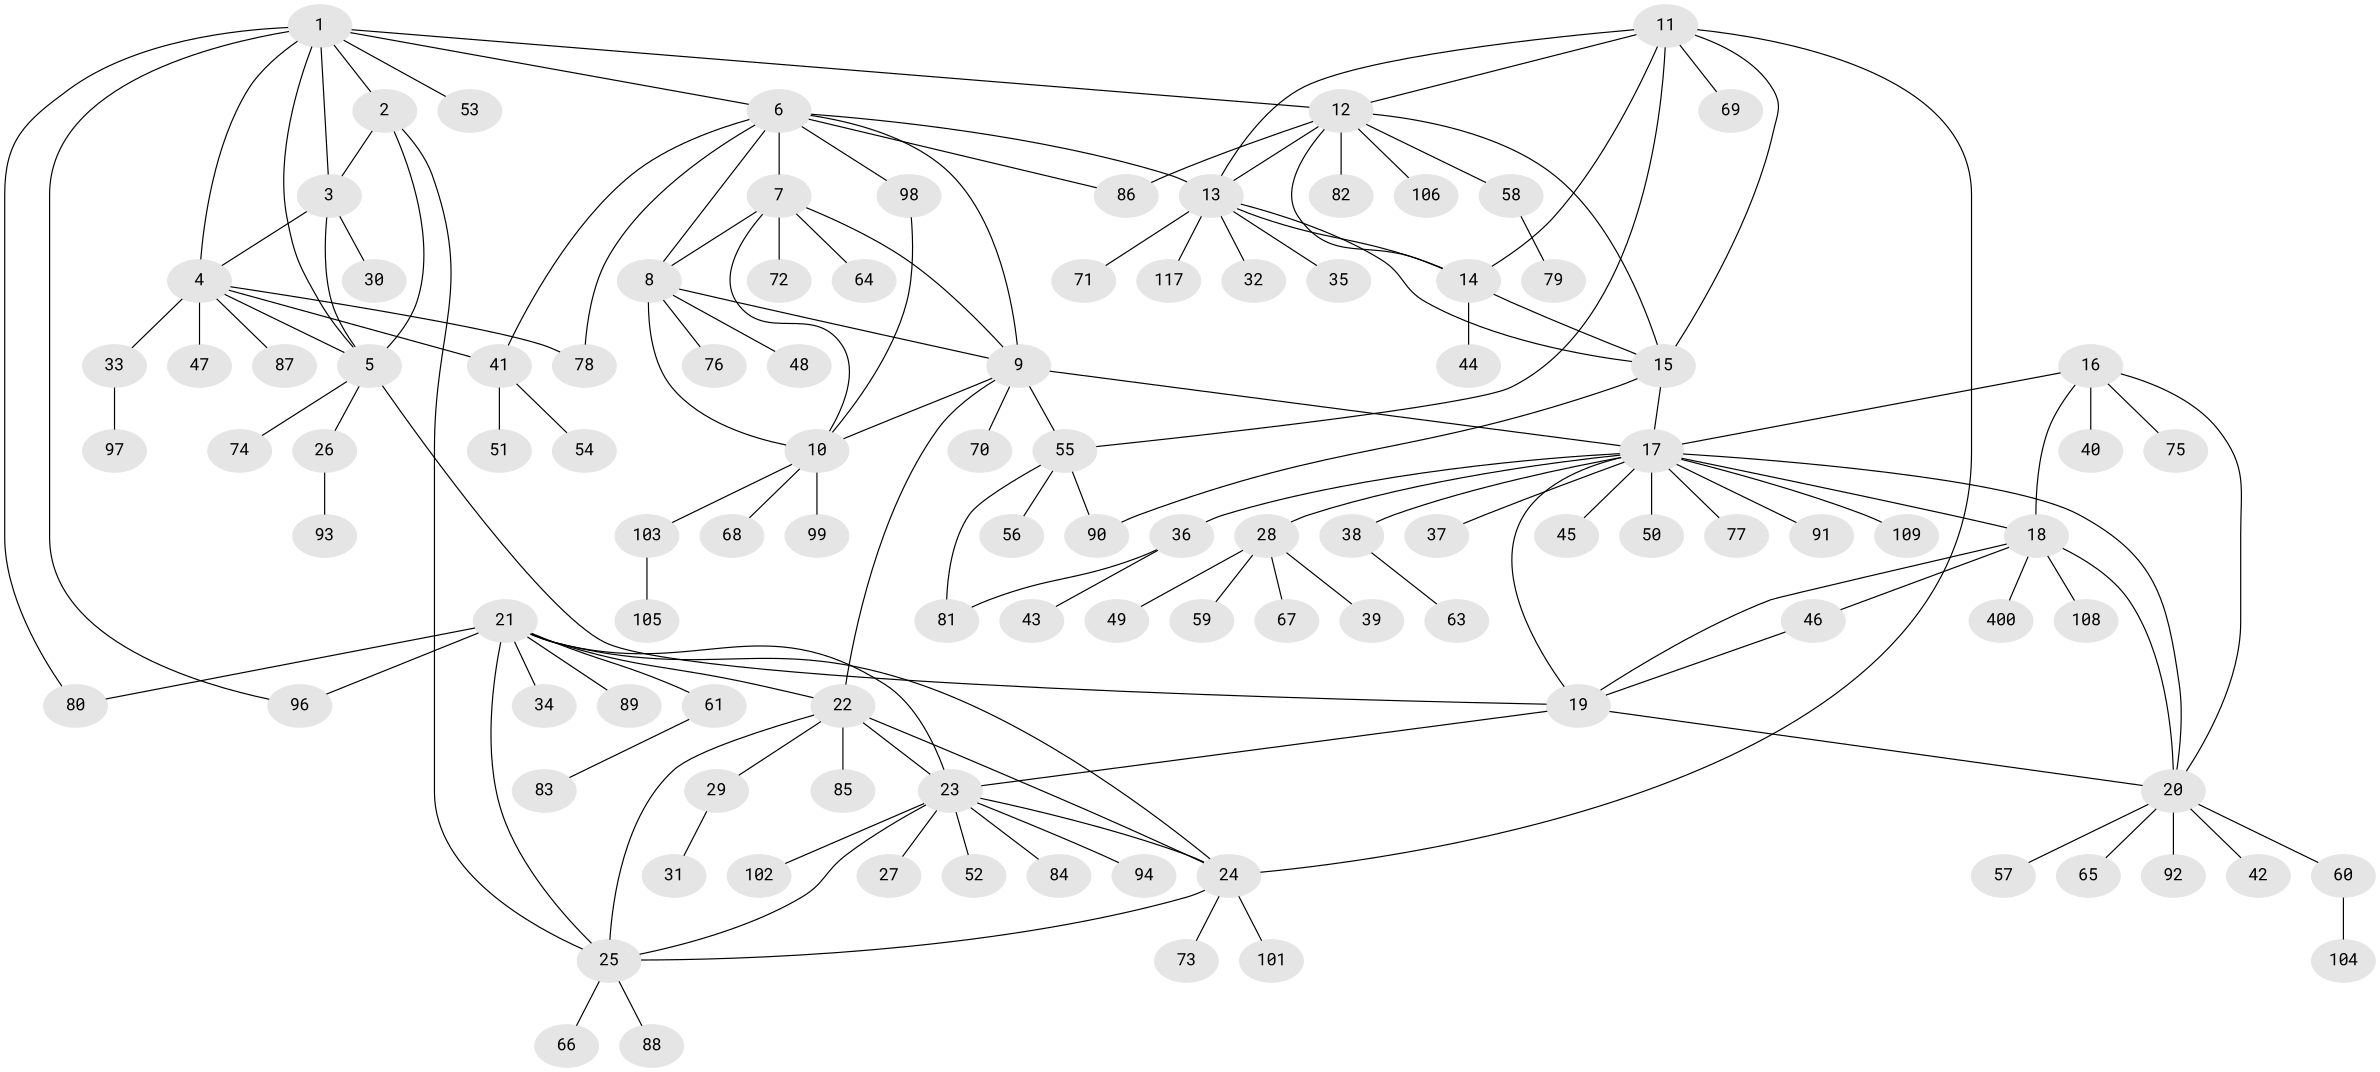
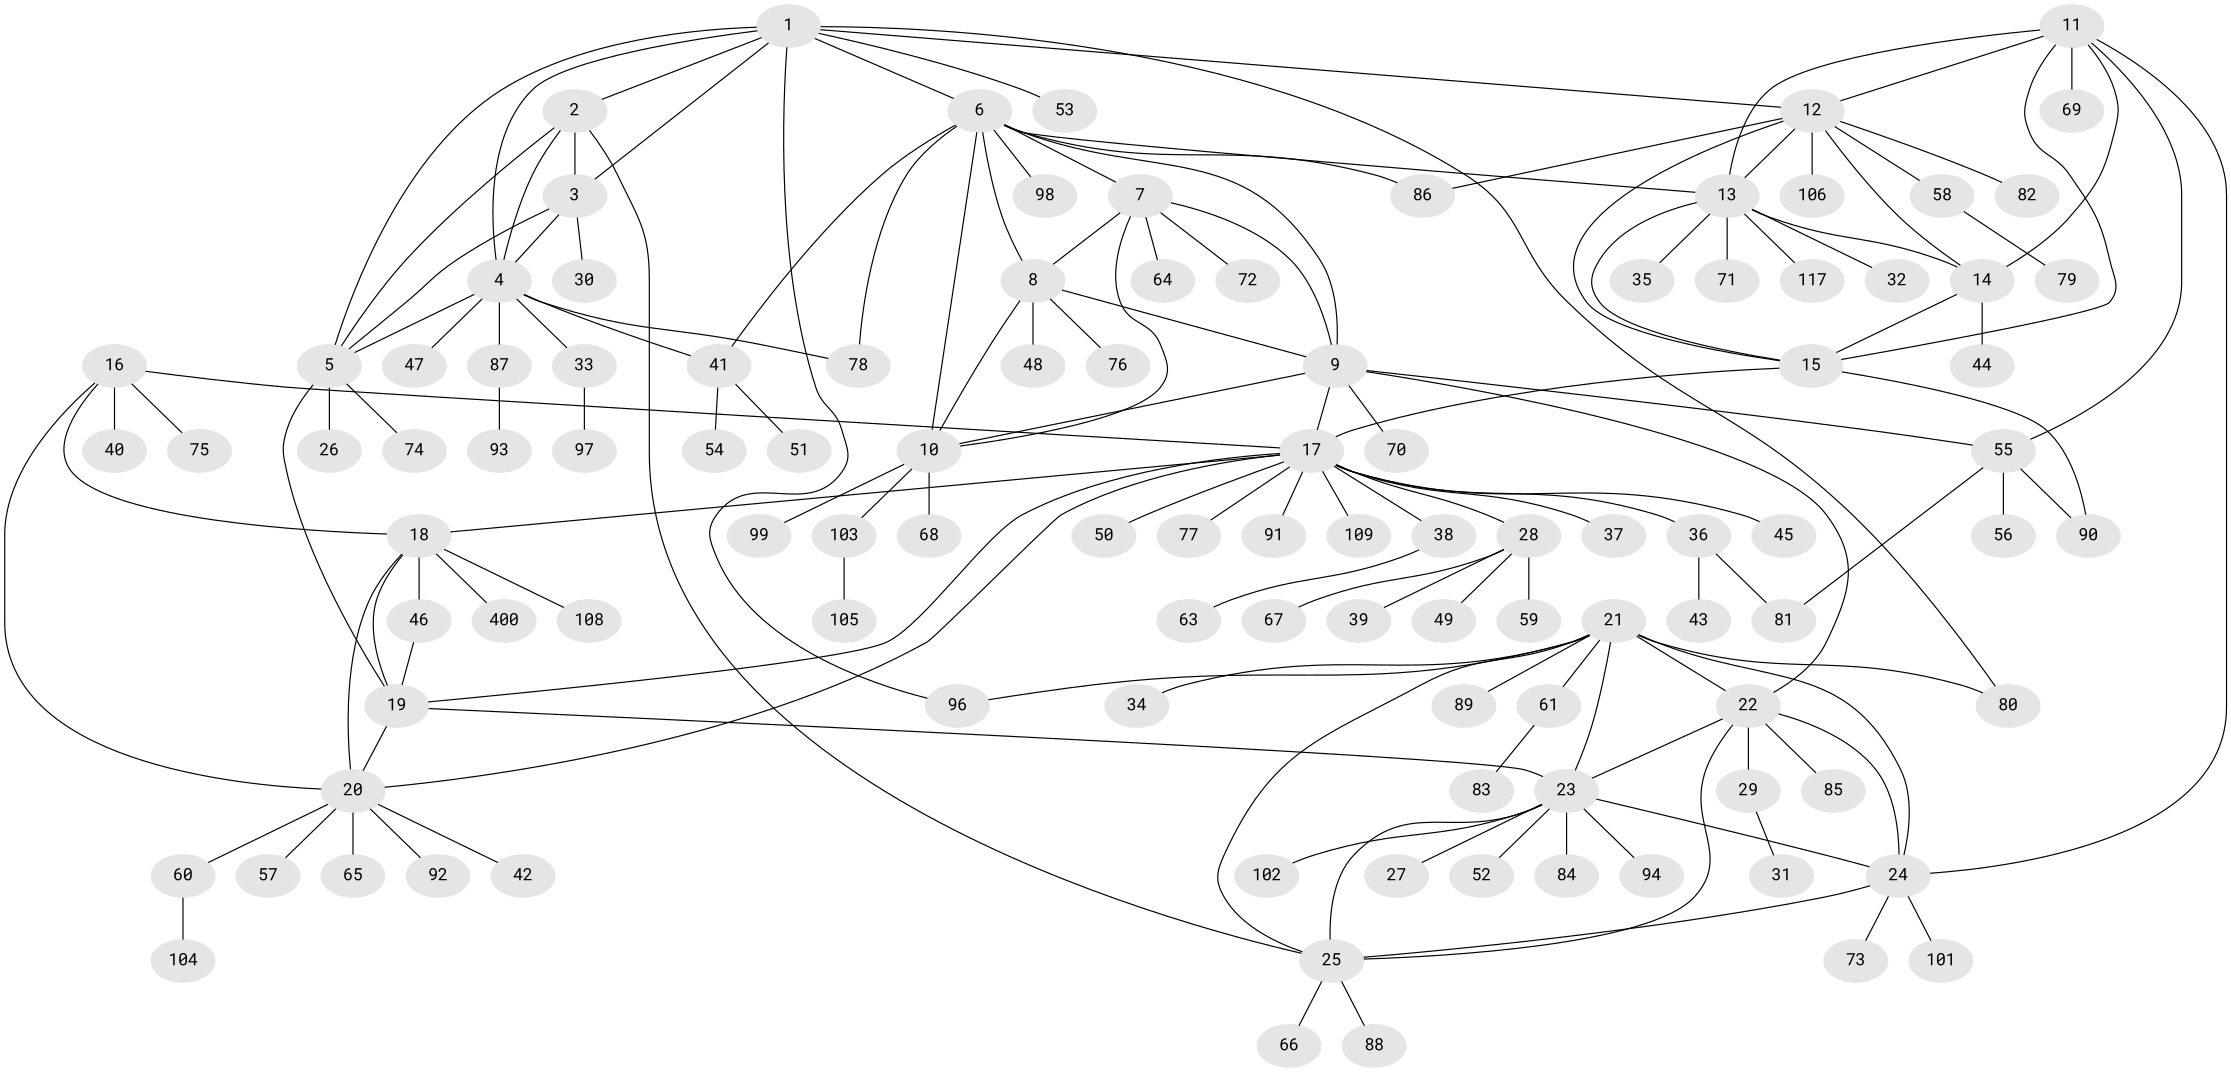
edge "2" -- "4": added
edge "98" -- "10": now "6" -- "10"
edge "26" -- "93": now "87" -- "93"
